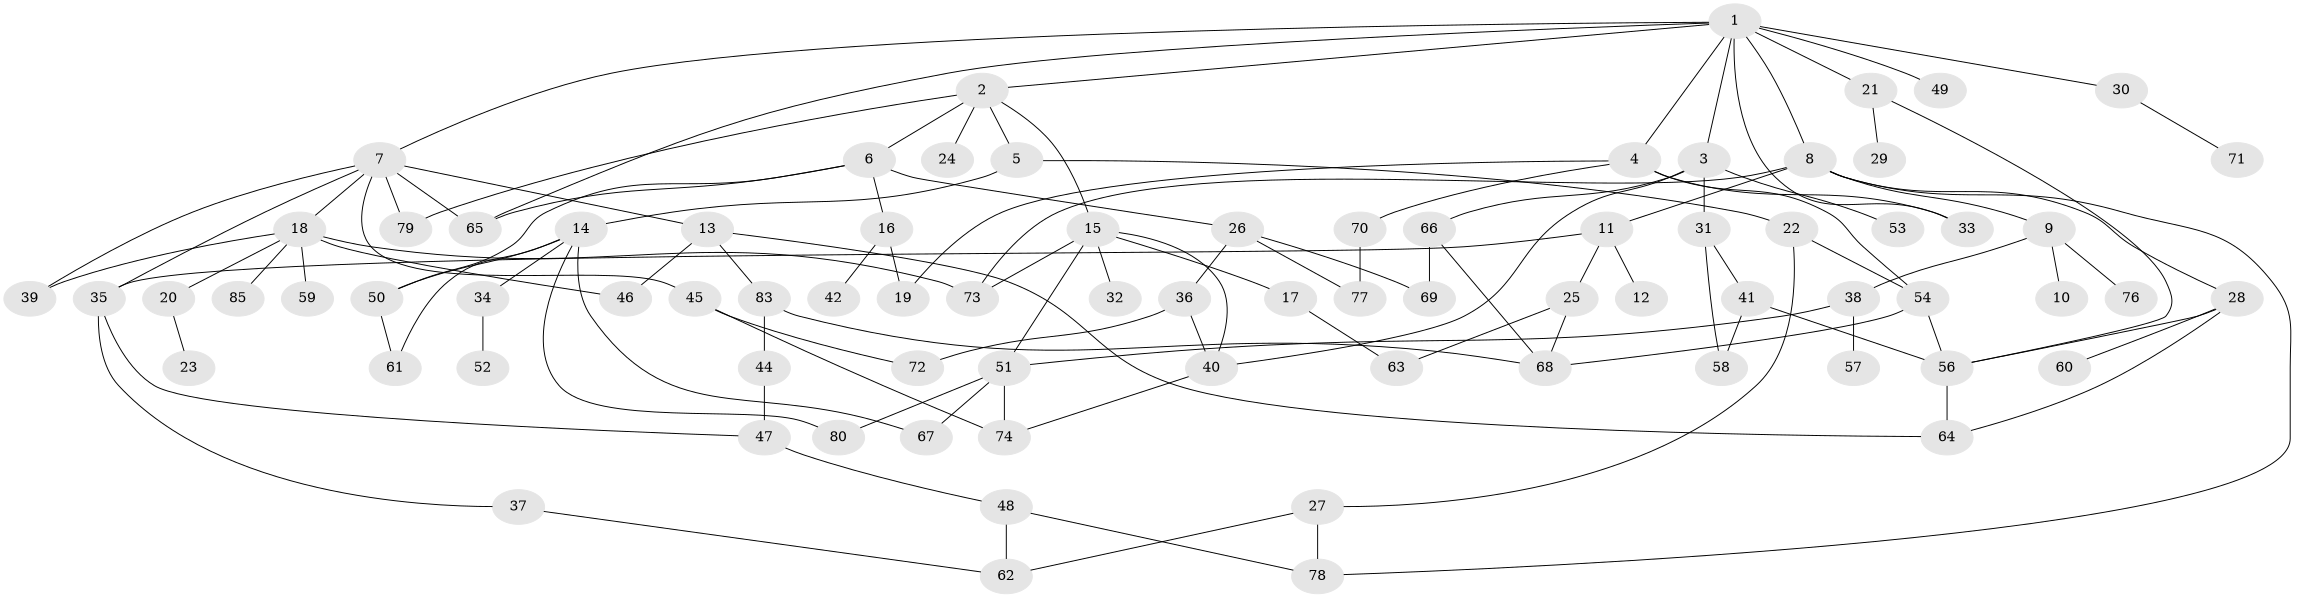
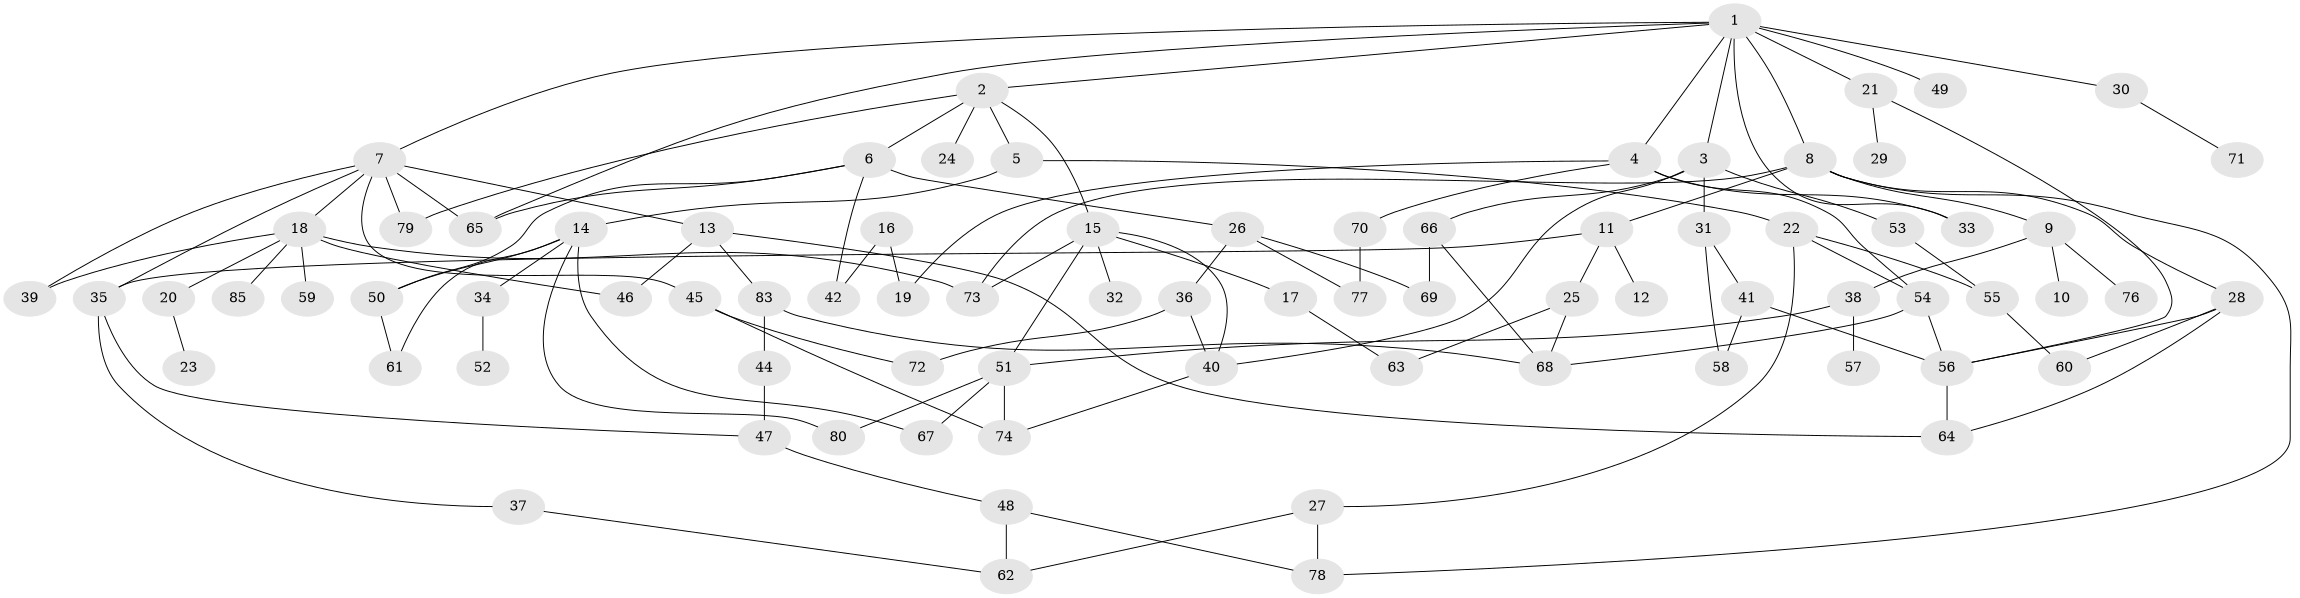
edge "6" -- "16": now "6" -- "42"
node "55": added
